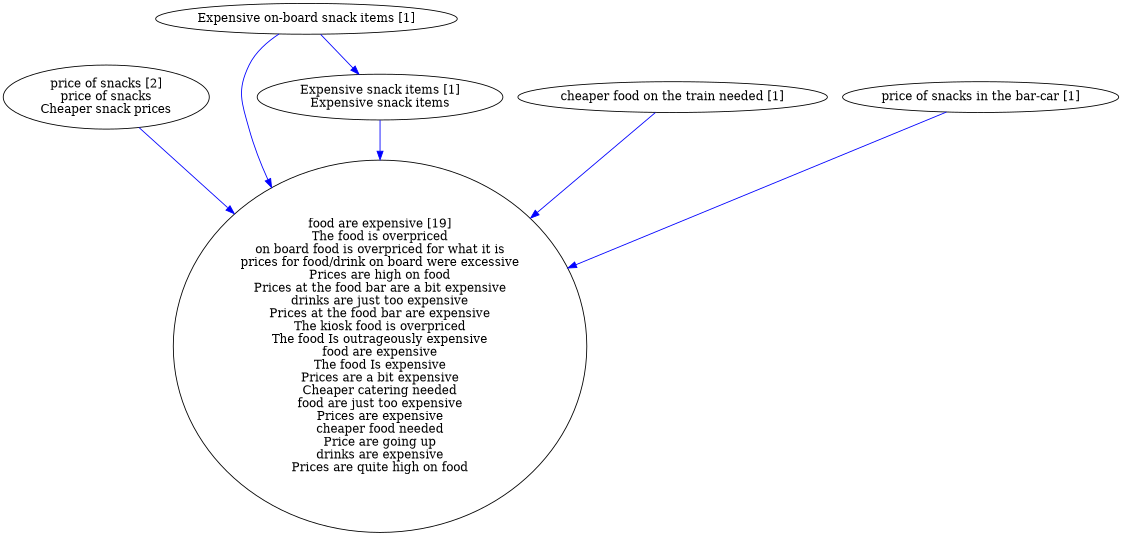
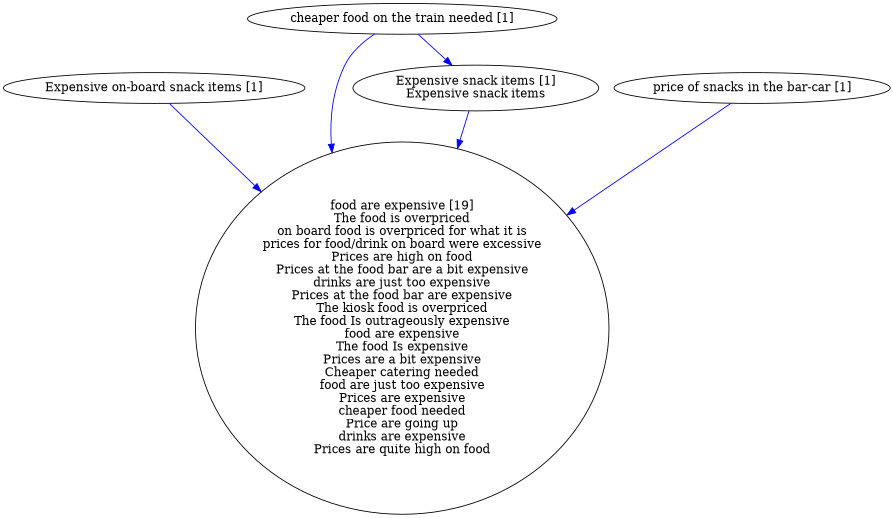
edge "Expensive on-board snack items [1]" -> "Expensive snack items [1] Expensive snack items": now "cheaper food on the train needed [1]" -> "Expensive snack items [1] Expensive snack items"
node "price of snacks [2] price of snacks Cheaper snack prices": removed
